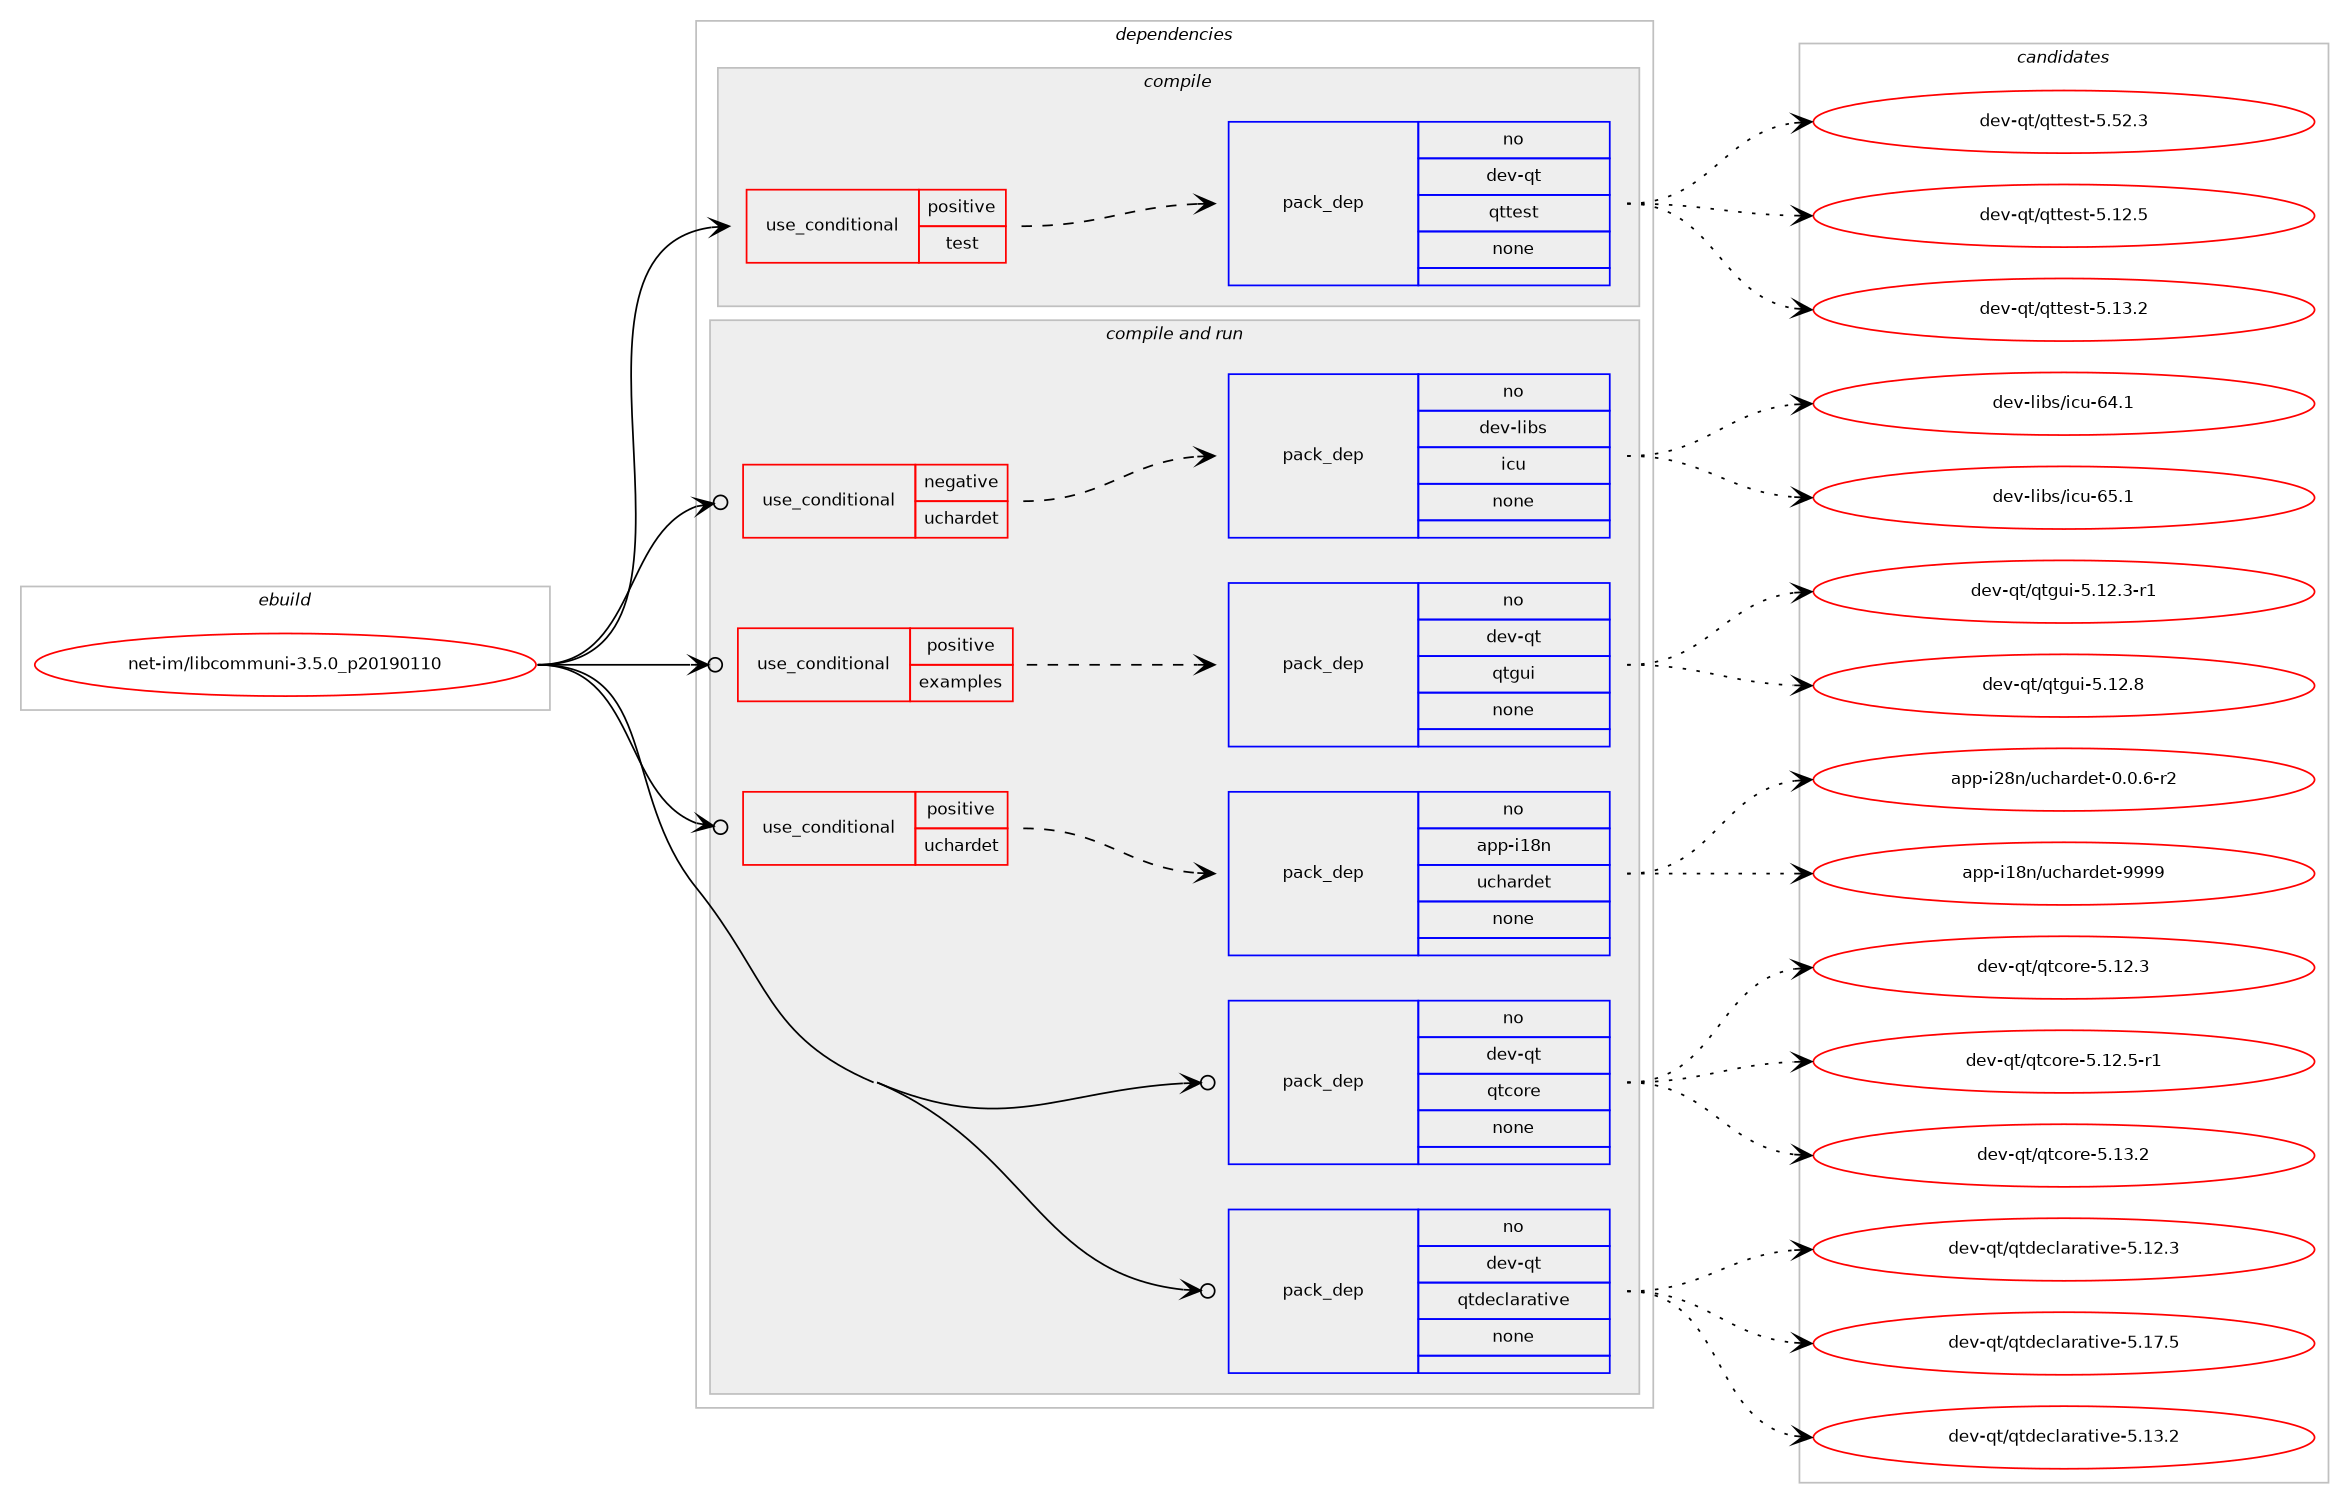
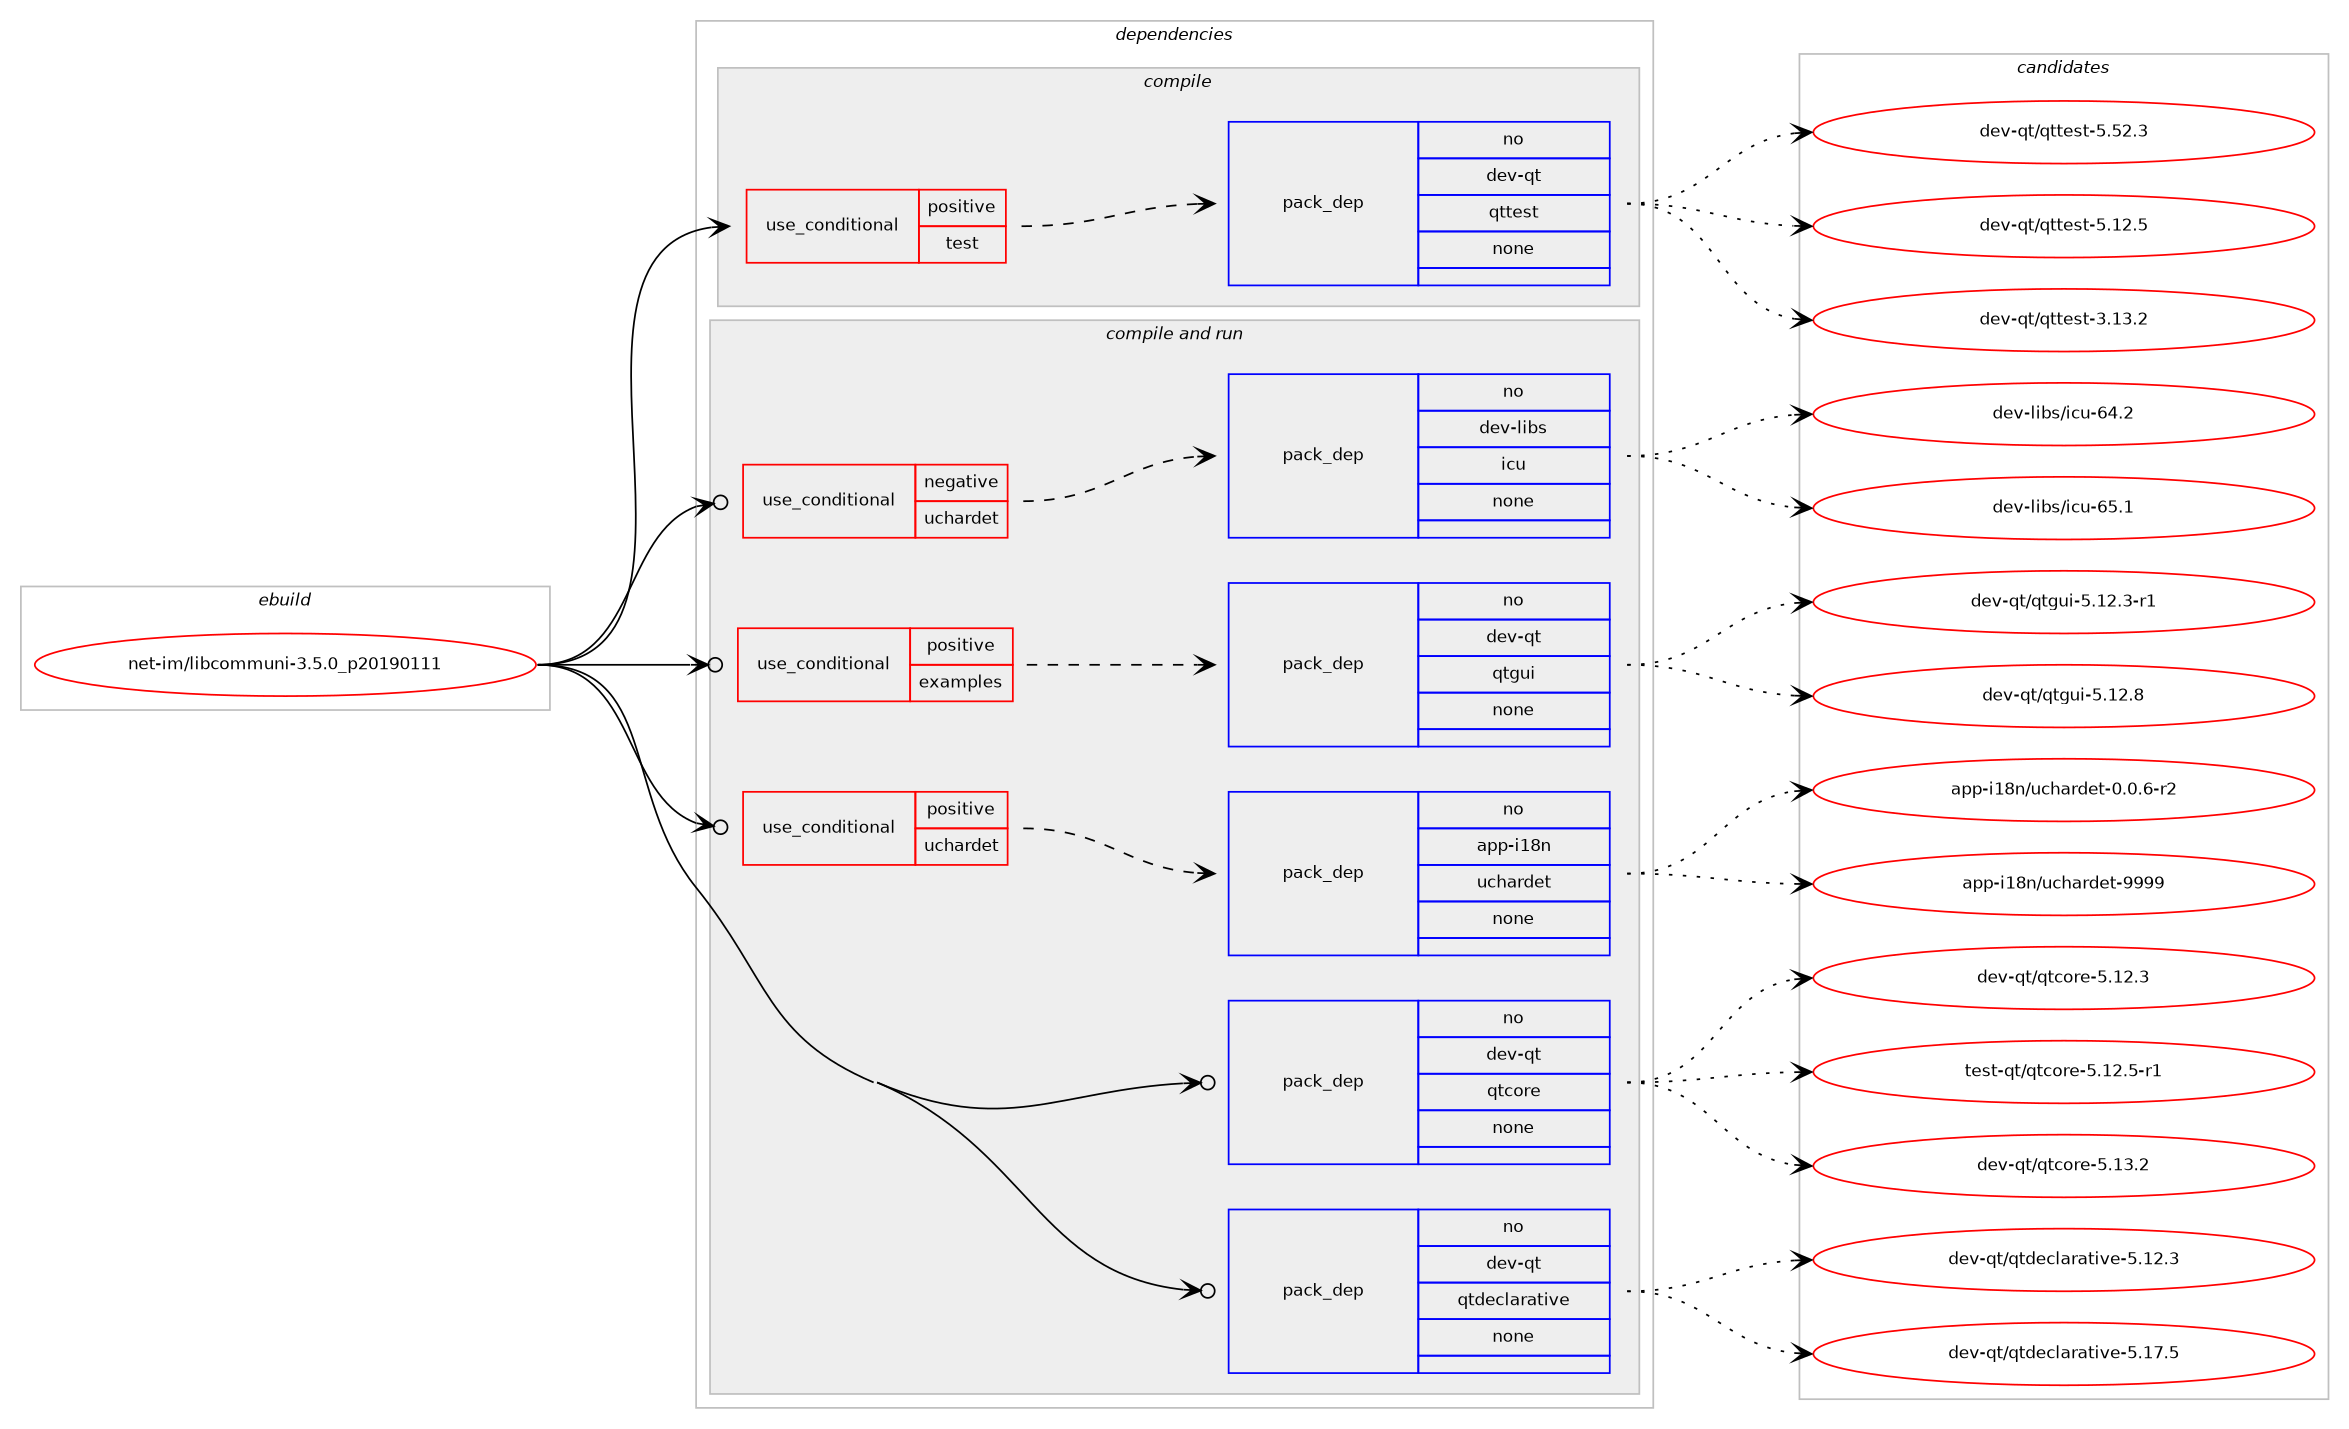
node "dev-qt/qttest-5.13.2": label "dev-qt/qttest-5.13.2" -> "dev-qt/qttest-3.13.2"
node "dev-libs/icu-64.1": label "dev-libs/icu-64.1" -> "dev-libs/icu-64.2"
node "net-im/libcommuni-3.5.0_p20190110": label "net-im/libcommuni-3.5.0_p20190110" -> "net-im/libcommuni-3.5.0_p20190111"
node "app-i28n/uchardet-0.0.6-r2": label "app-i28n/uchardet-0.0.6-r2" -> "app-i18n/uchardet-0.0.6-r2"
node "dev-qt/qtcore-5.12.5-r1": label "dev-qt/qtcore-5.12.5-r1" -> "test-qt/qtcore-5.12.5-r1"
node "dev-qt/qtdeclarative-5.13.2": removed
